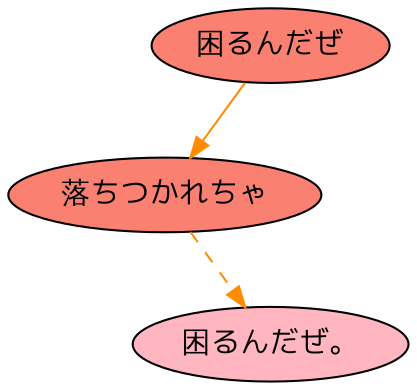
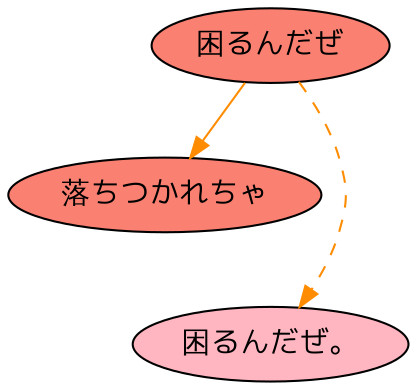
edge "落ちつかれちゃ" -> "困るんだぜ。": now "困るんだぜ" -> "困るんだぜ。"
